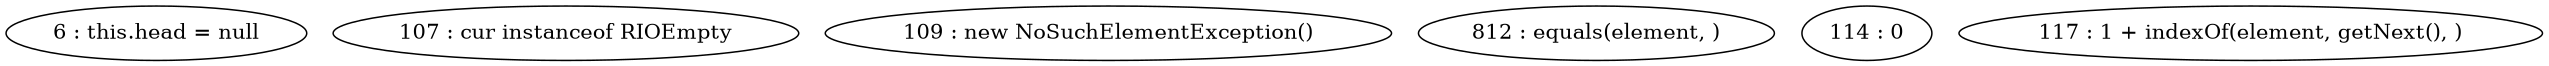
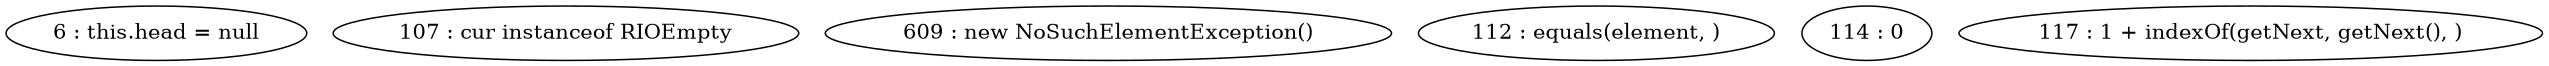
node "109 : new NoSuchElementException()": label "109 : new NoSuchElementException()" -> "609 : new NoSuchElementException()"
node "812 : equals(element, )": label "812 : equals(element, )" -> "112 : equals(element, )"
node "117 : 1 + indexOf(element, getNext(), )": label "117 : 1 + indexOf(element, getNext(), )" -> "117 : 1 + indexOf(getNext, getNext(), )"
